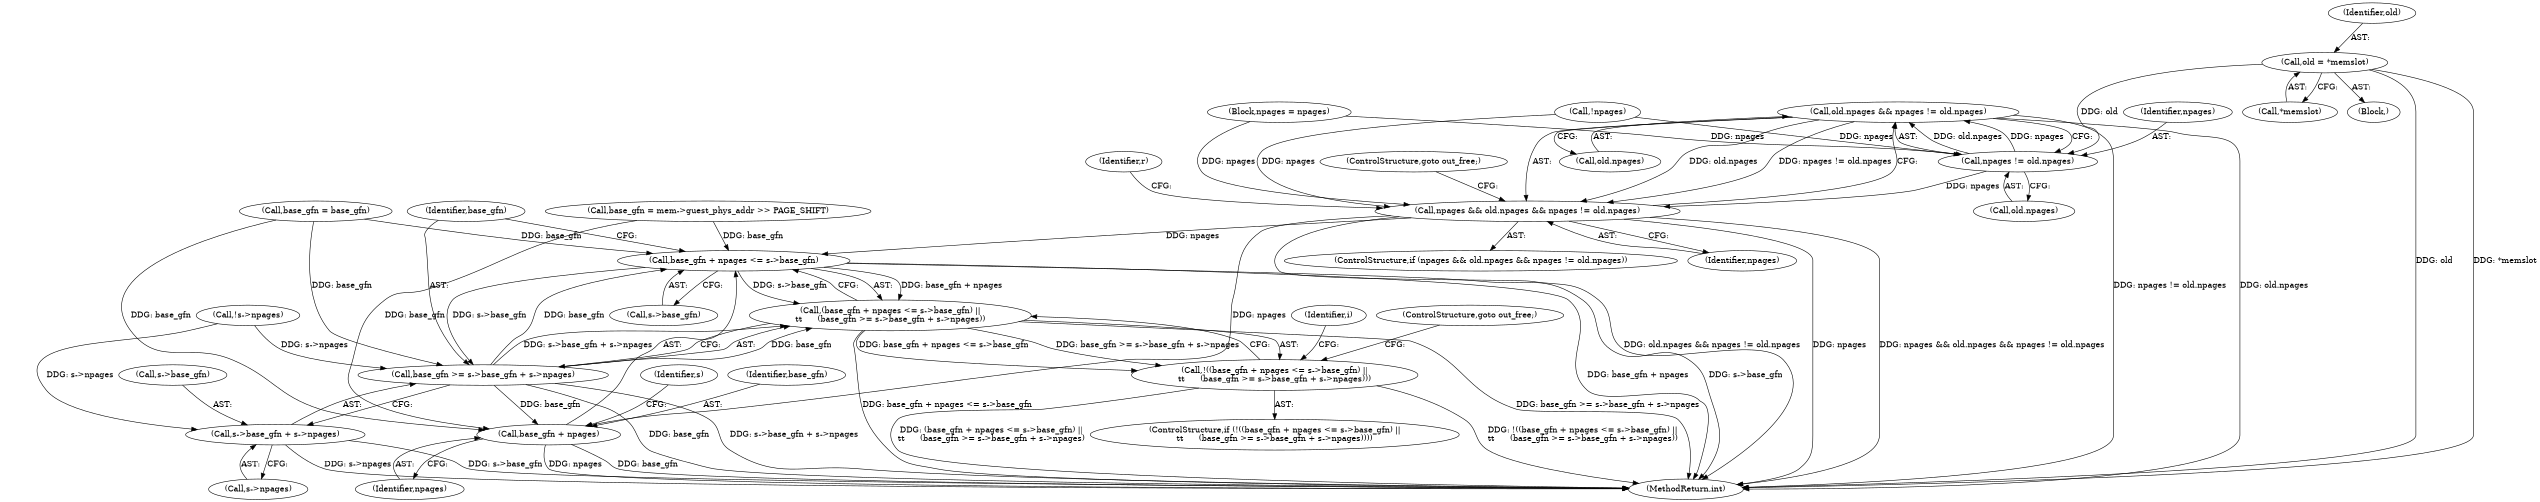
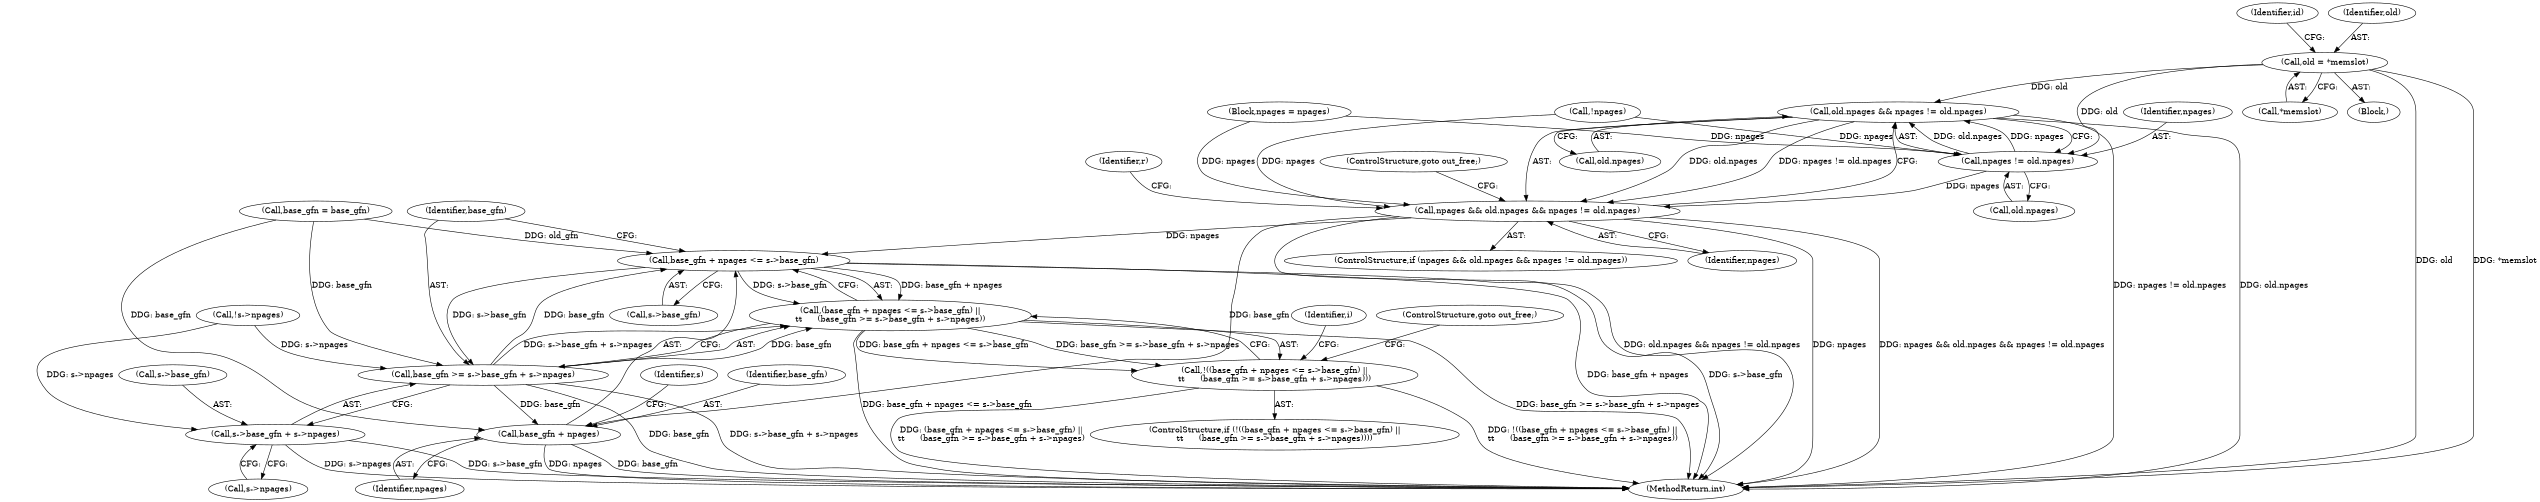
node "(Identifier,id)": added
edge "(Call,old = *memslot)" -> "(Call,old.npages && npages != old.npages)": added, label "DDG: old"
node "(Call,base_gfn = mem->guest_phys_addr >> PAGE_SHIFT)": removed
edge "(Call,base_gfn = base_gfn)" -> "(Call,base_gfn + npages <= s->base_gfn)": label "DDG: base_gfn" -> "DDG: old_gfn"
edge "(Call,npages && old.npages && npages != old.npages)" -> "(Call,base_gfn + npages)": label "DDG: npages" -> "DDG: base_gfn"
edge "(Call,s->npages)" -> "(Call,s->base_gfn + s->npages)": label "AST: " -> "CFG: "
